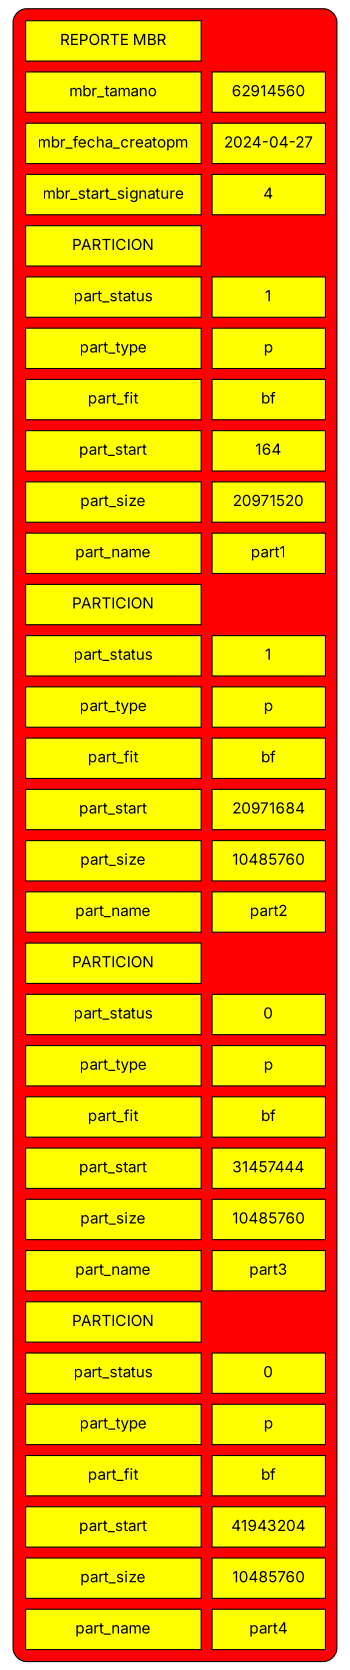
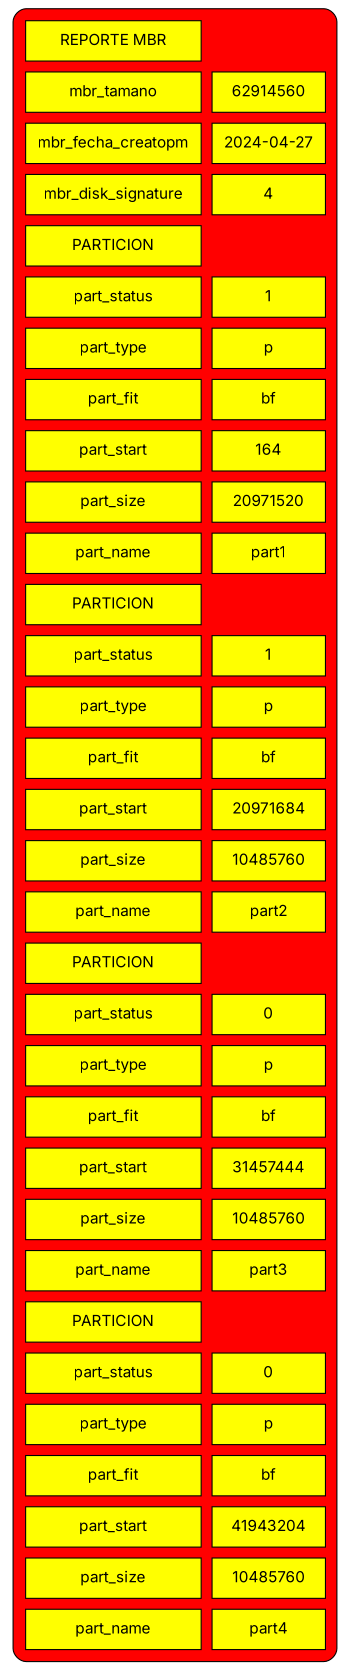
node "REPORTE MBR": text "mbr_start_signature" -> "mbr_disk_signature"
